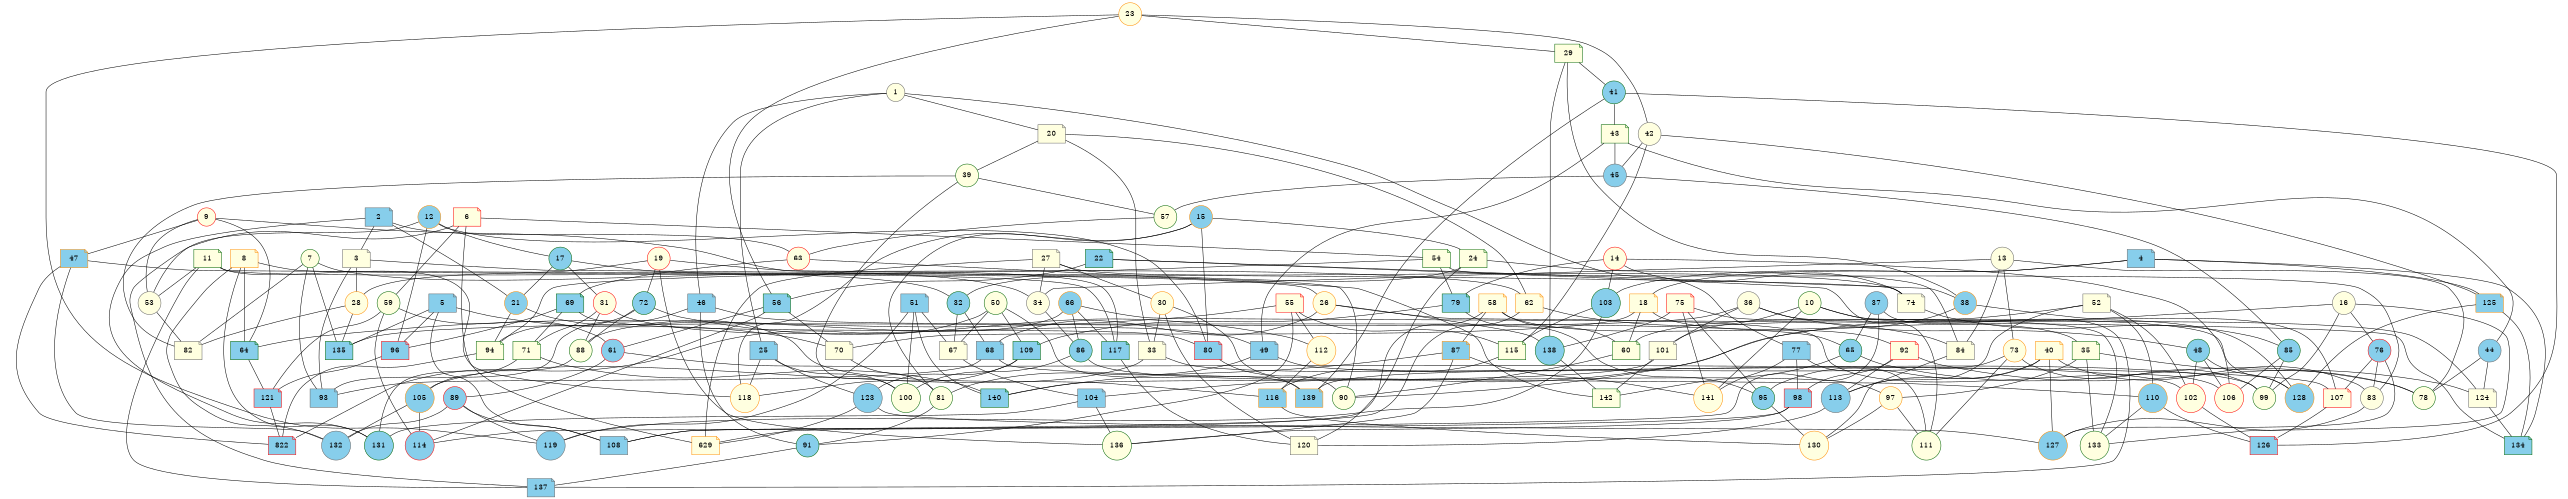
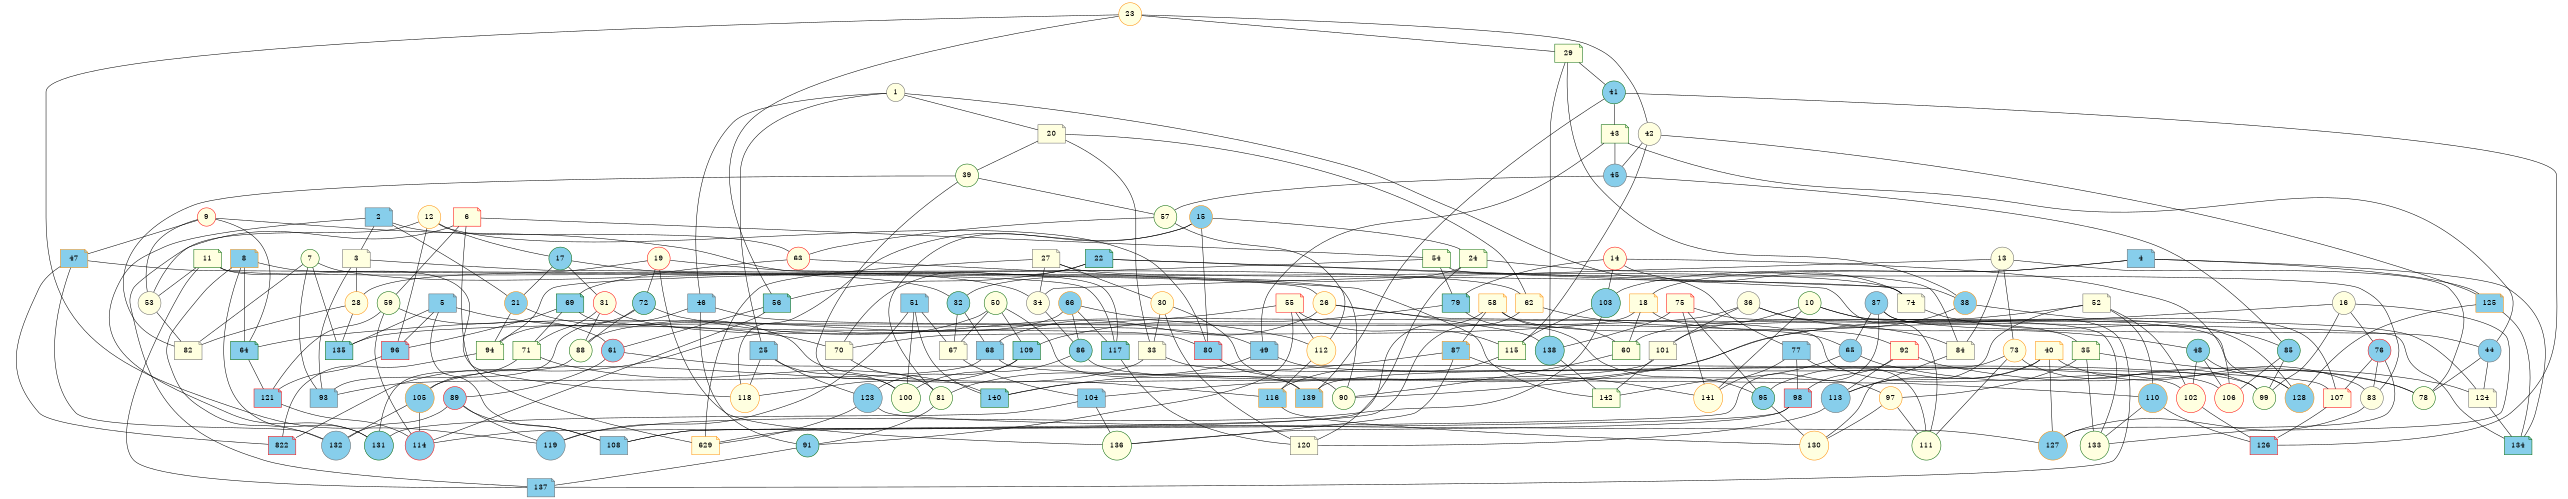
node "12": fillcolor skyblue -> lightyellow
edge "57" -- "112": added
node "8": fillcolor lightyellow -> skyblue
edge "56" -- "70": now "22" -- "70"
edge "37" -- "44": added
node "65": color darkgreen -> gray40
edge "121" -- "822": now "121" -- "114"
